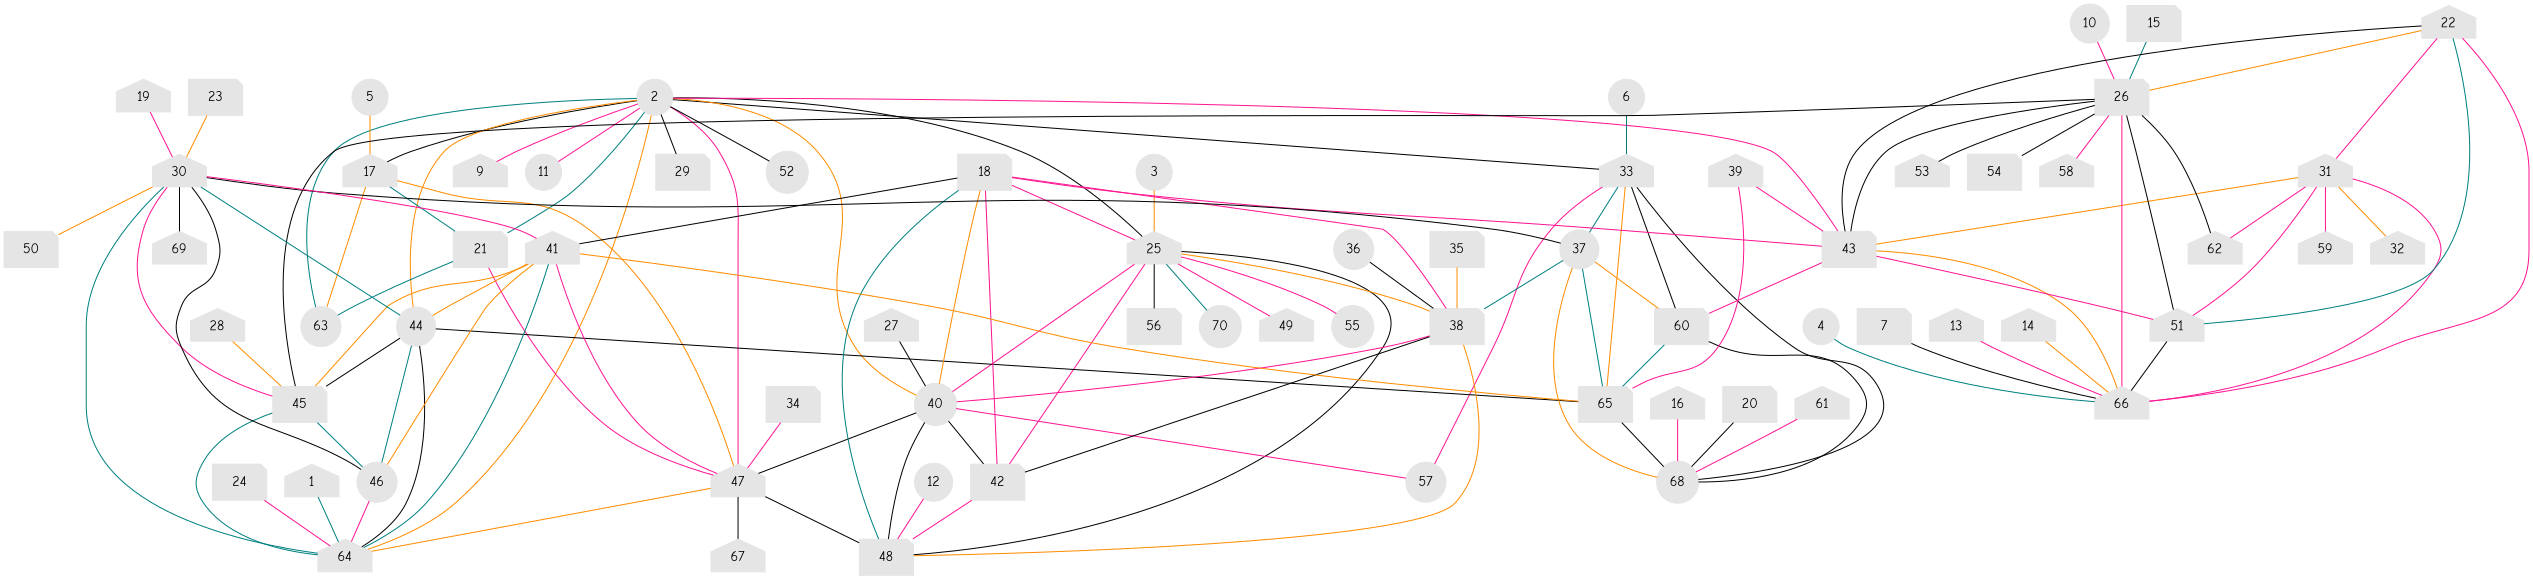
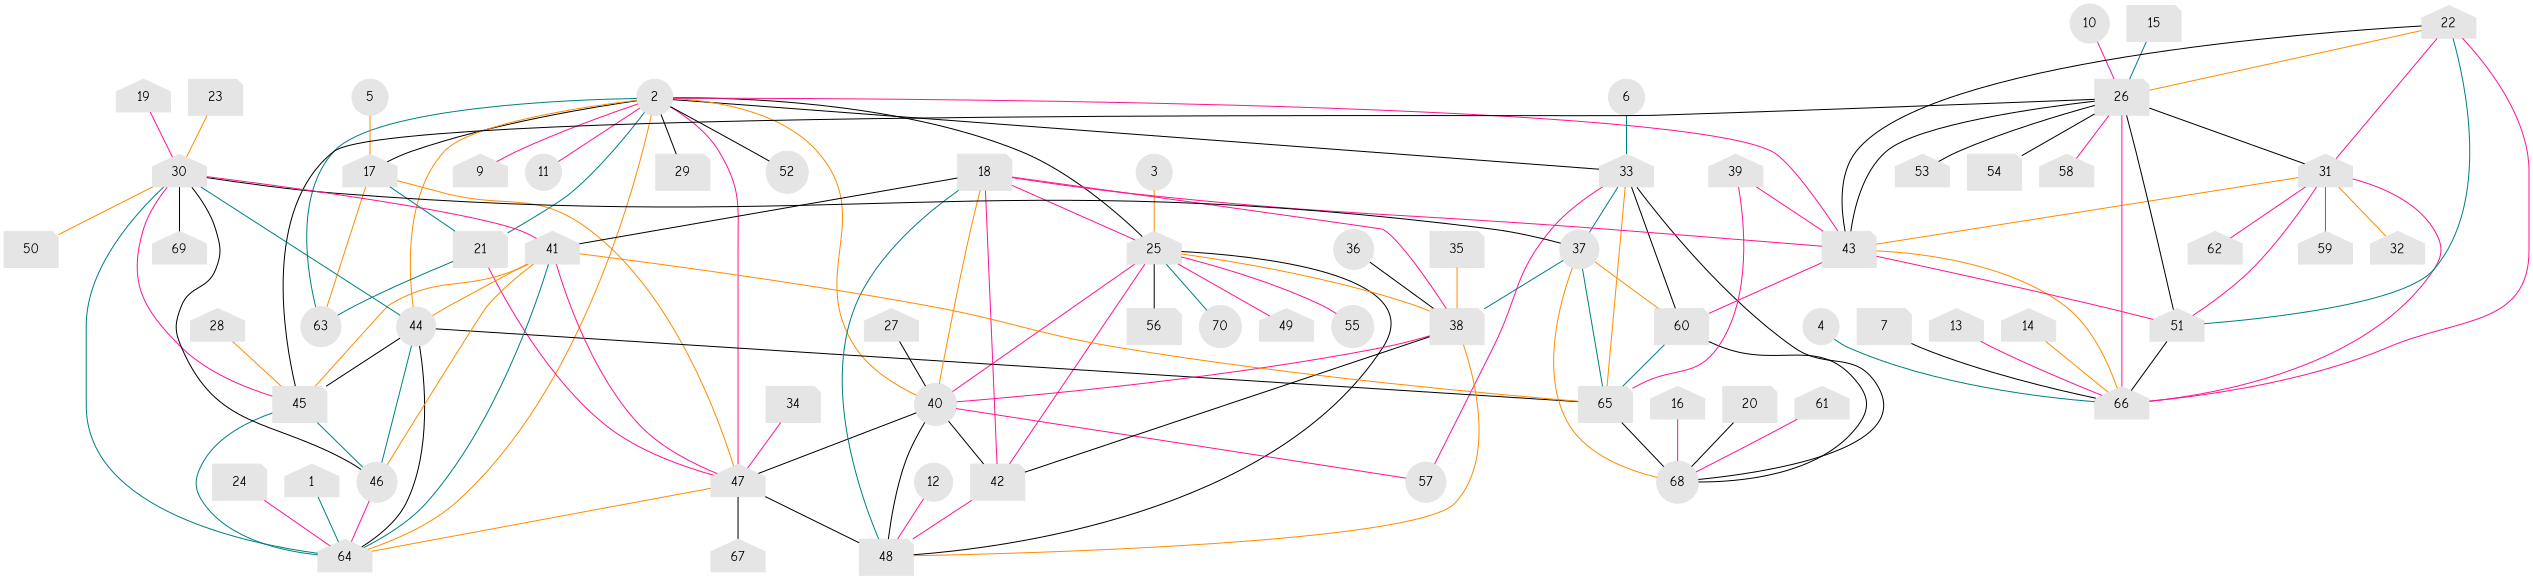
edge "26" -- "62": now "26" -- "31"
